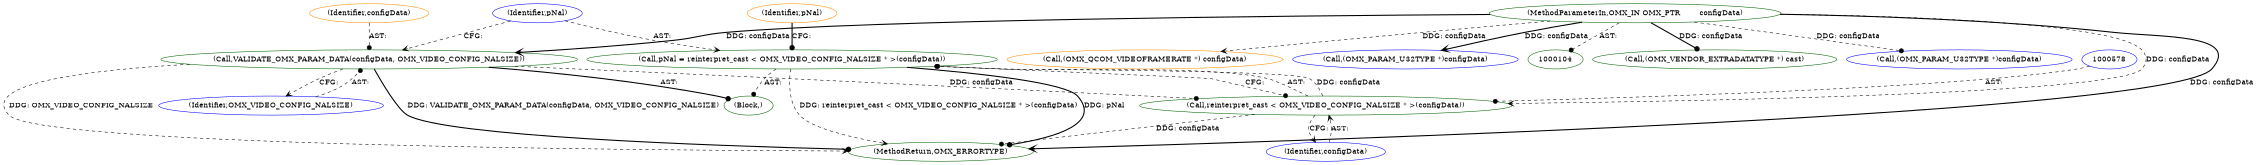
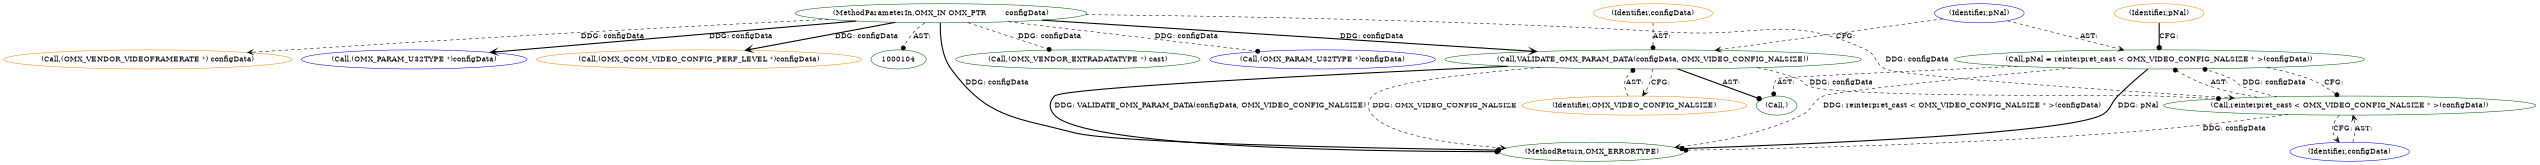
edge "(MethodParameterIn,OMX_IN OMX_PTR        configData)" -> "(Call,(OMX_VENDOR_EXTRADATATYPE *) cast)": style bold -> dashed
node "(Call,(OMX_QCOM_VIDEO_CONFIG_PERF_LEVEL *)configData)": added
node "(Call,(OMX_QCOM_VIDEOFRAMERATE *) configData)": label "(Call,(OMX_QCOM_VIDEOFRAMERATE *) configData)" -> "(Call,(OMX_VENDOR_VIDEOFRAMERATE *) configData)"
node "1000578": removed
node "(Identifier,OMX_VIDEO_CONFIG_NALSIZE)": color blue -> darkorange
node "(Block,)": label "(Block,)" -> "(Call,)"
edge "(MethodParameterIn,OMX_IN OMX_PTR        configData)" -> "(MethodReturn,OMX_ERRORTYPE)": arrowhead vee -> dot
